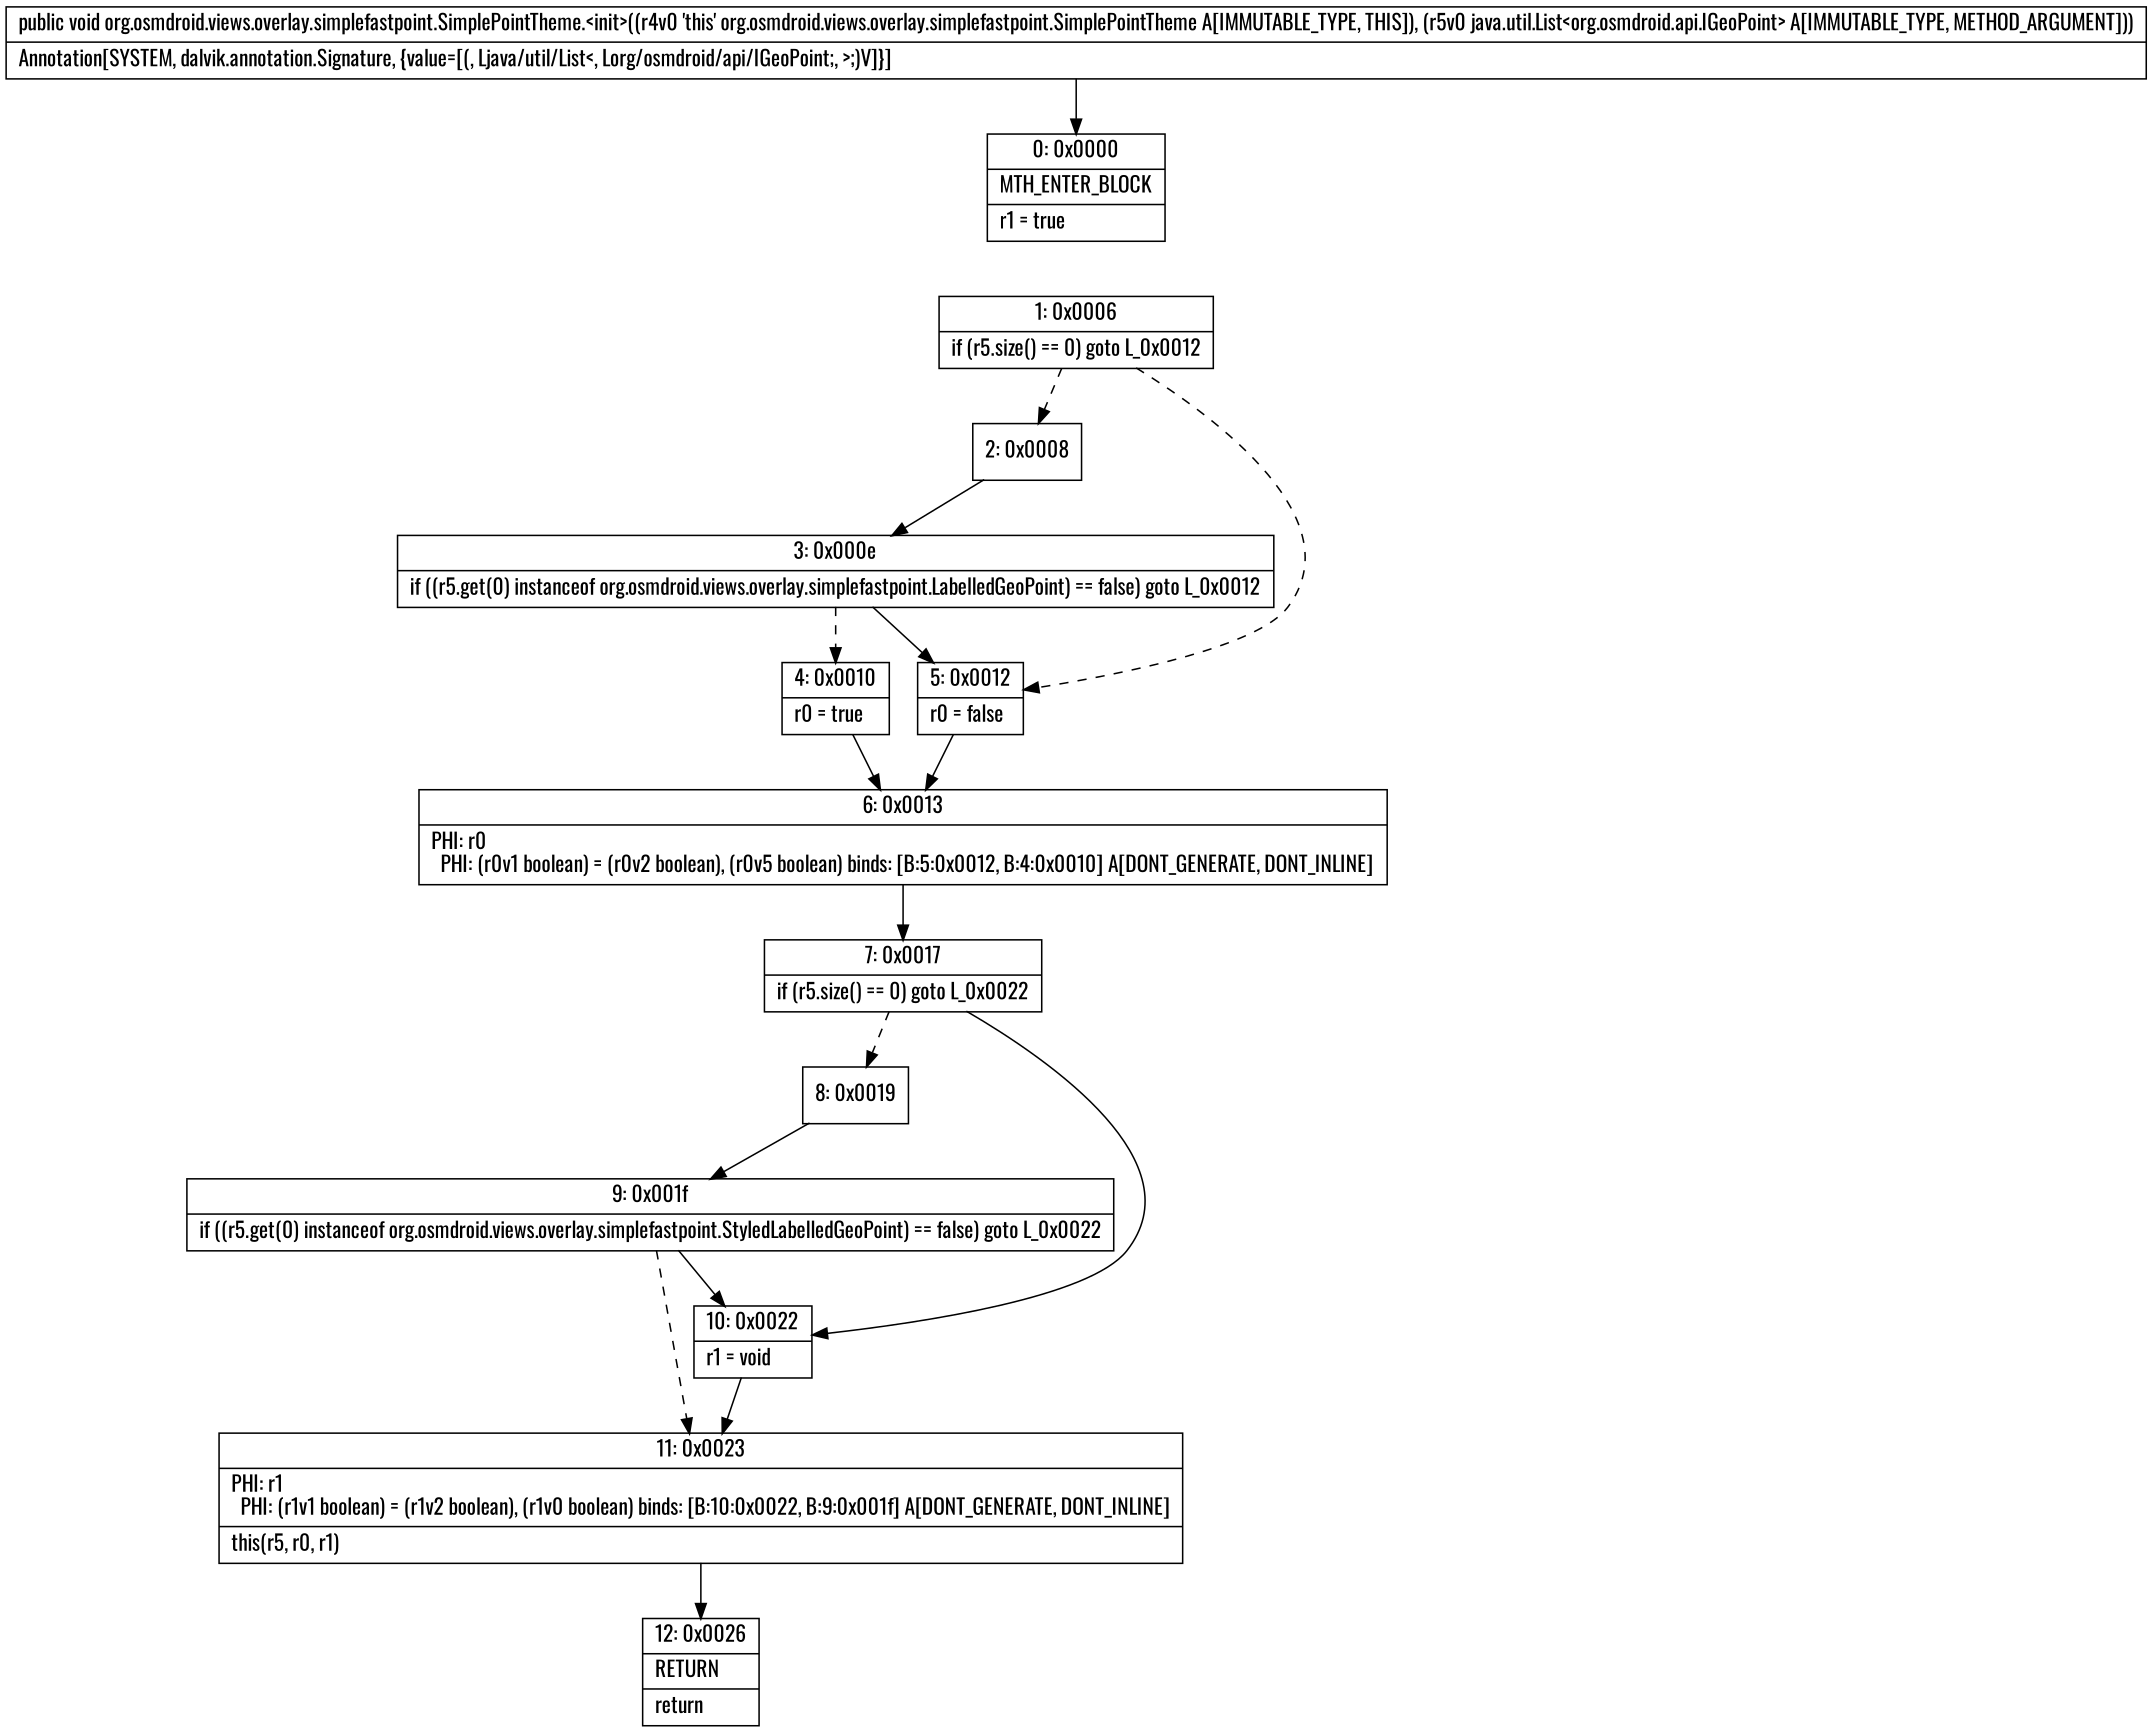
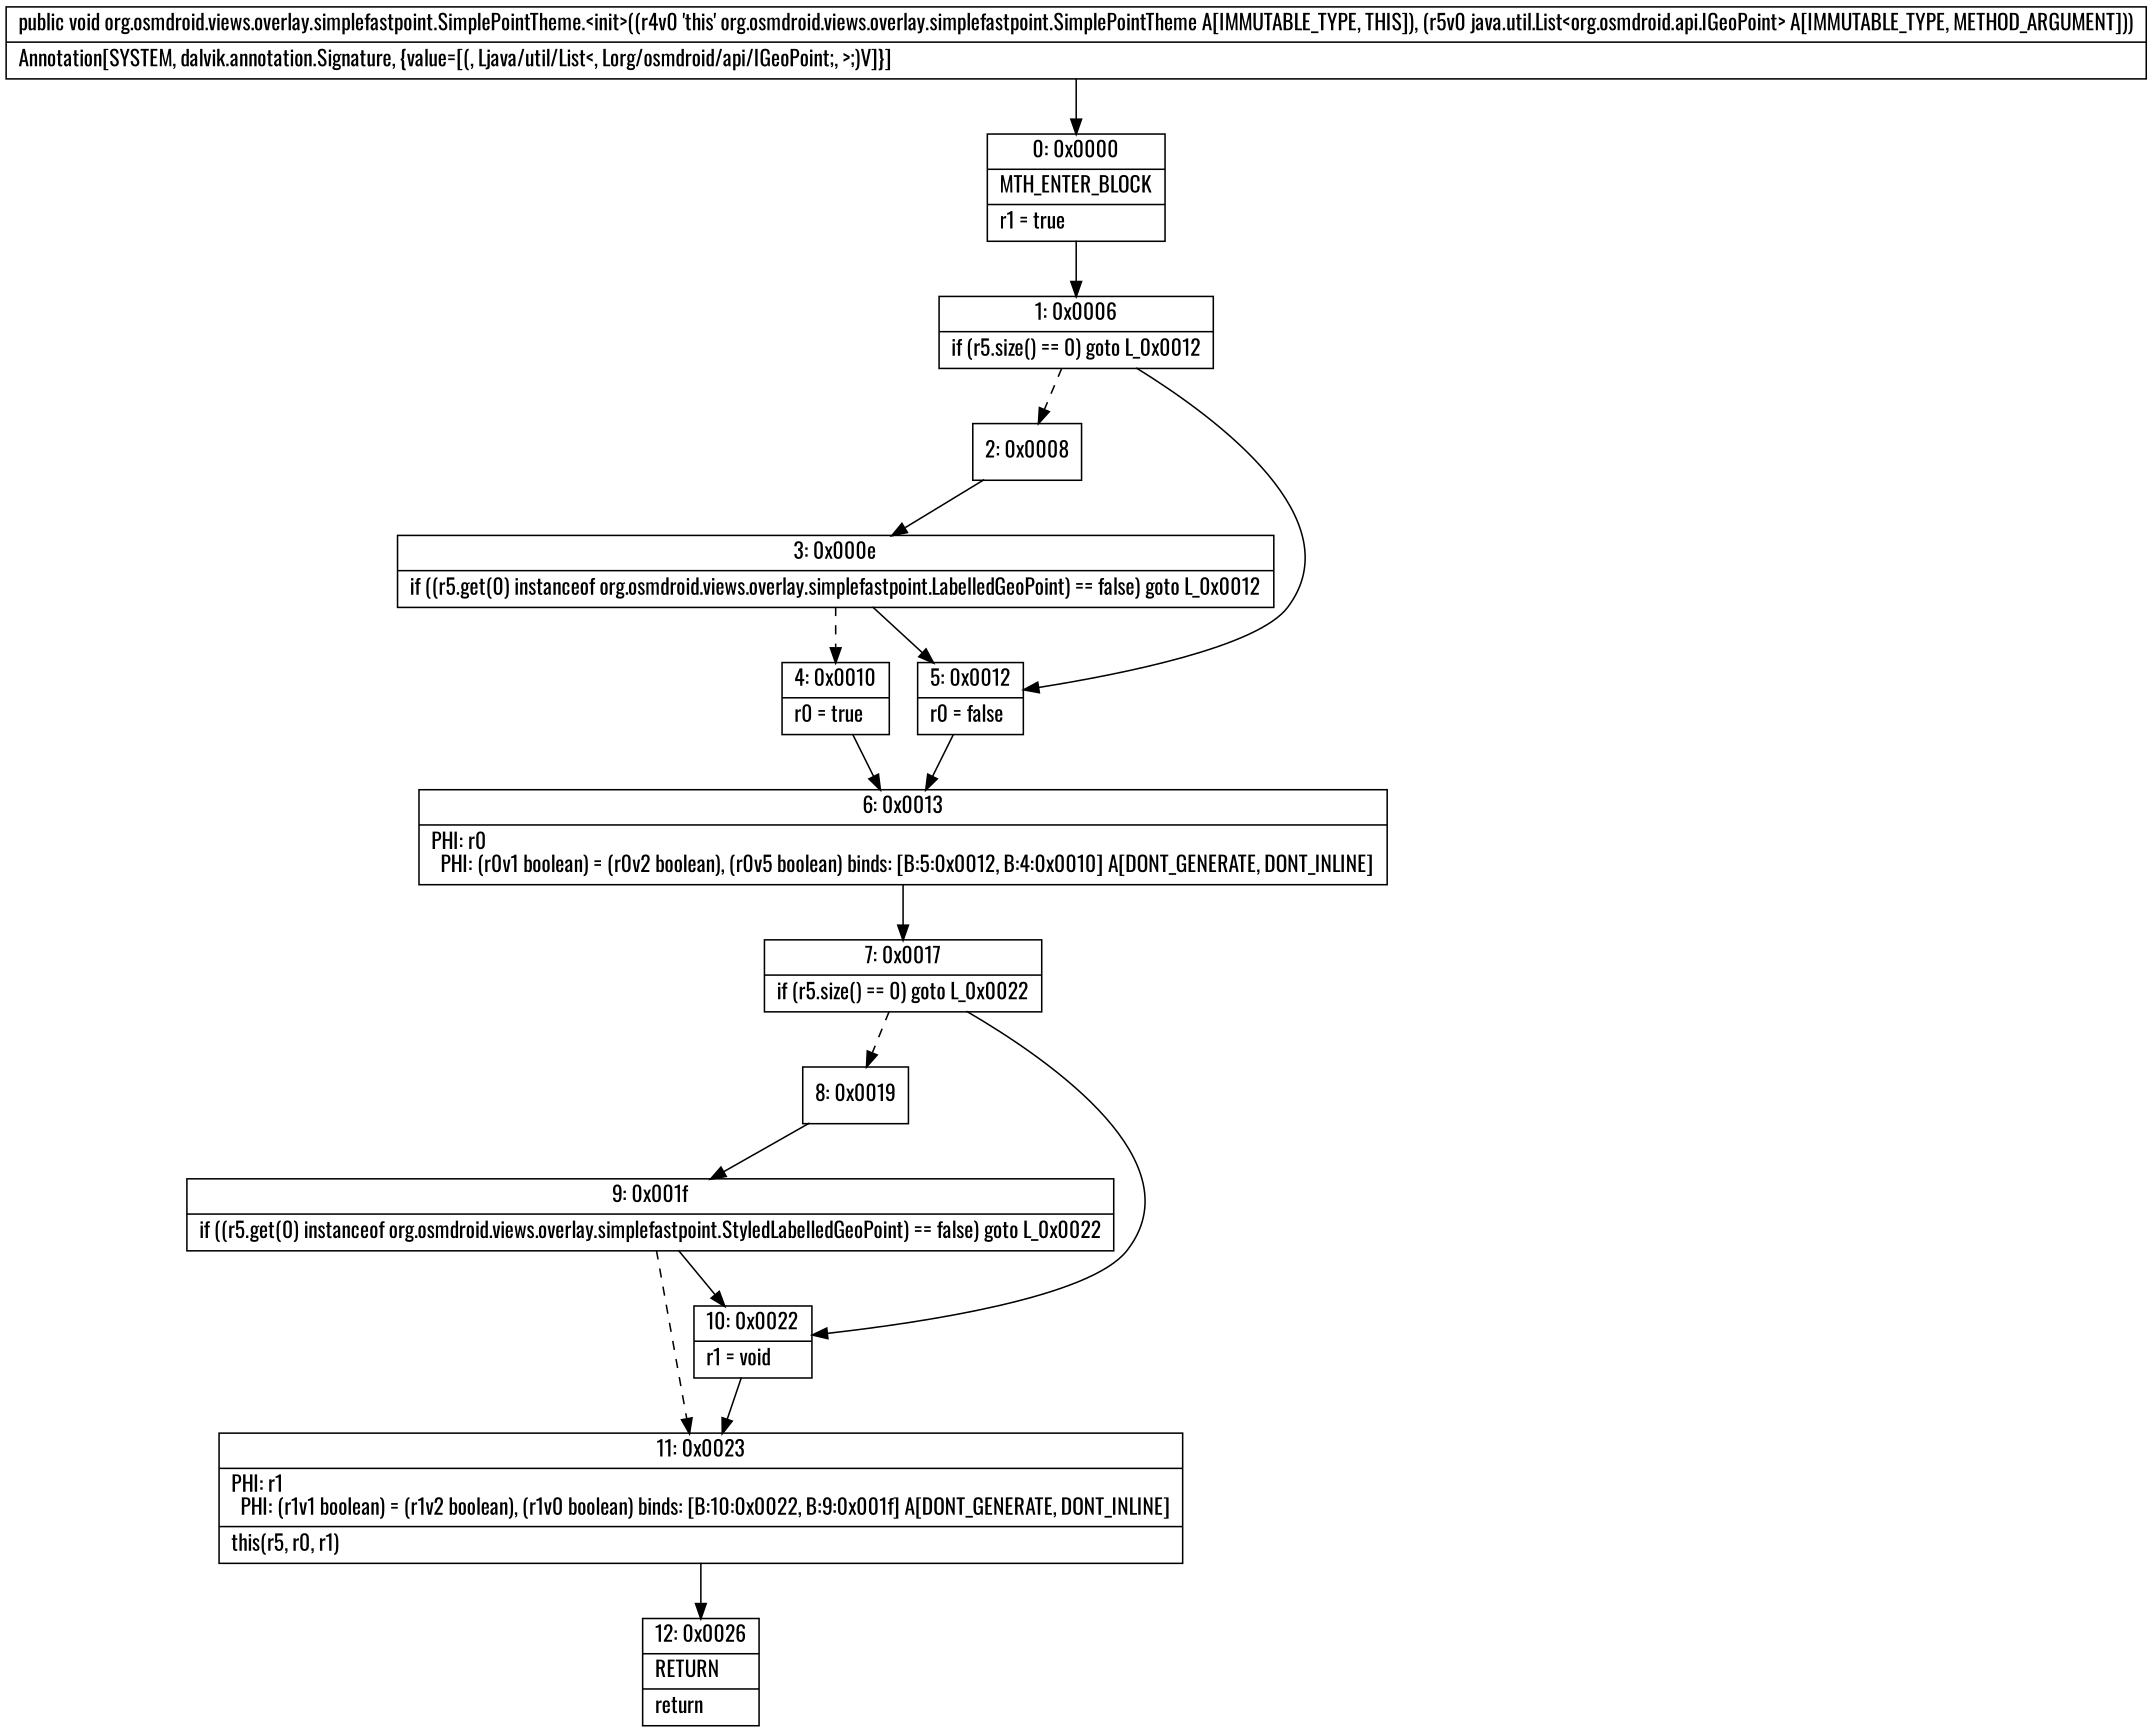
edge "0: 0x0000" -> "1: 0x0006": added
edge "1: 0x0006" -> "5: 0x0012": style dashed -> solid
